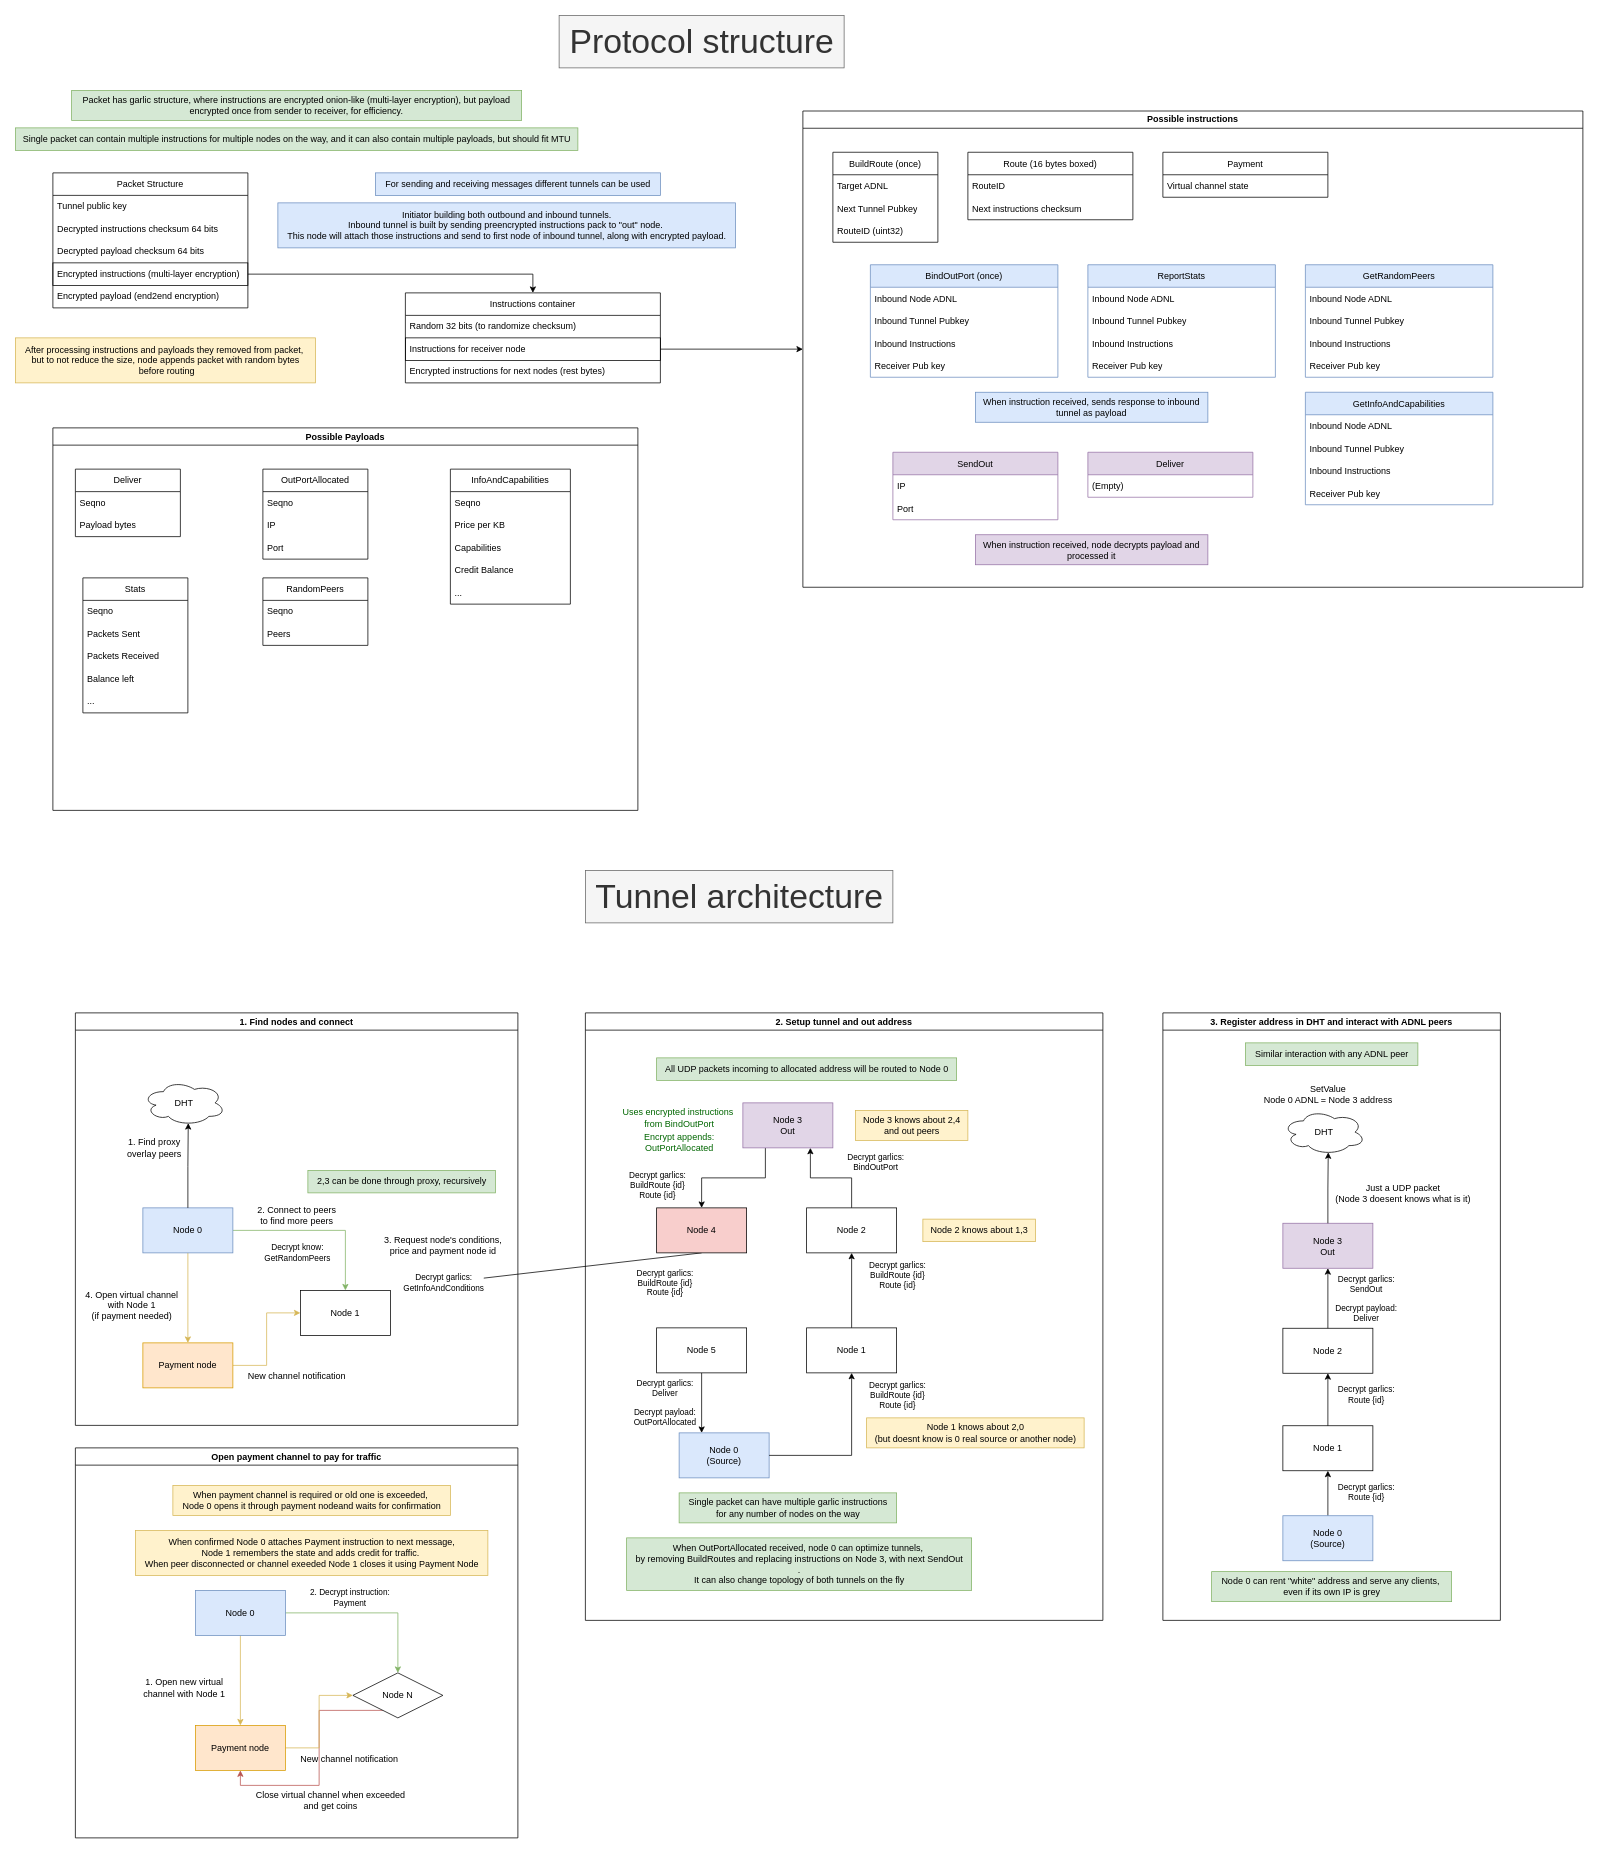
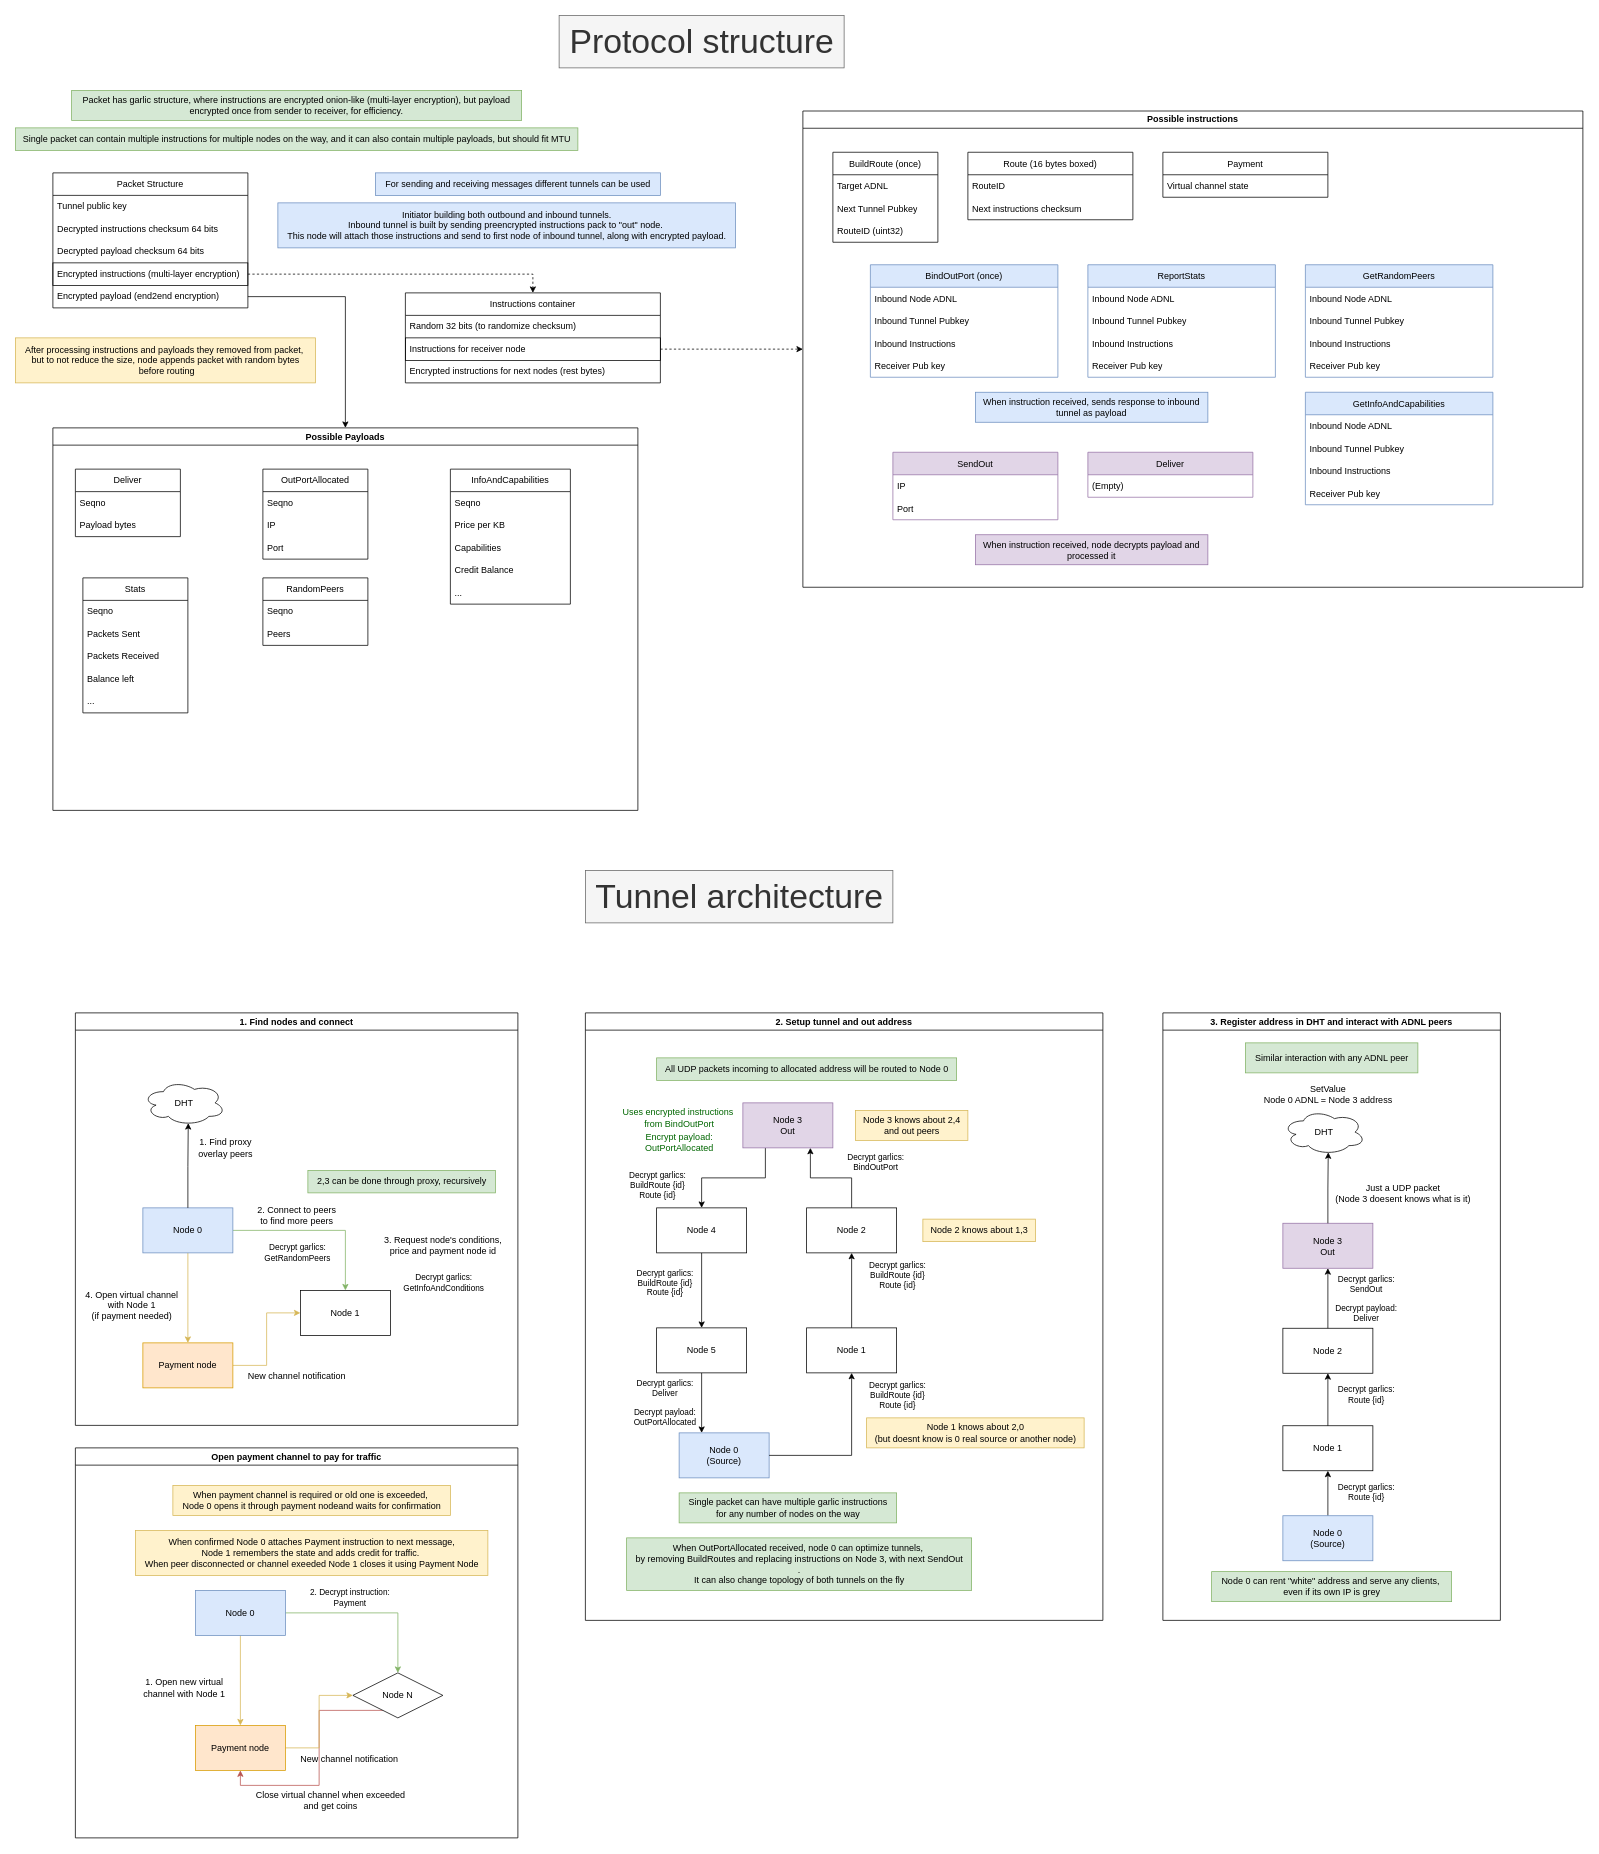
edge "Encrypted instructions (multi-layer encryption)" -> "Instructions container": style solid -> dashed
edge "Encrypted payload (end2end encryption)" -> "Possible Payloads": added
edge "Instructions for receiver node" -> "Possible instructions": style solid -> dashed
node "Similar interaction with any ADNL peer": size 173x23 -> 173x30
node "1. Find proxy overlay peers": moved (154, 1148) -> (225, 1148)
node "Encrypt appends: OutPortAllocated": label "Encrypt appends: OutPortAllocated" -> "Encrypt payload: OutPortAllocated"
node "Node 4": fillcolor #f8cecc -> #ffffff
node "Decrypt know: GetRandomPeers": label "Decrypt know: GetRandomPeers" -> "Decrypt garlics: GetRandomPeers"
edge "Node 4" -> "Decrypt garlics: GetInfoAndConditions": now "Node 4" -> "Node 5"
